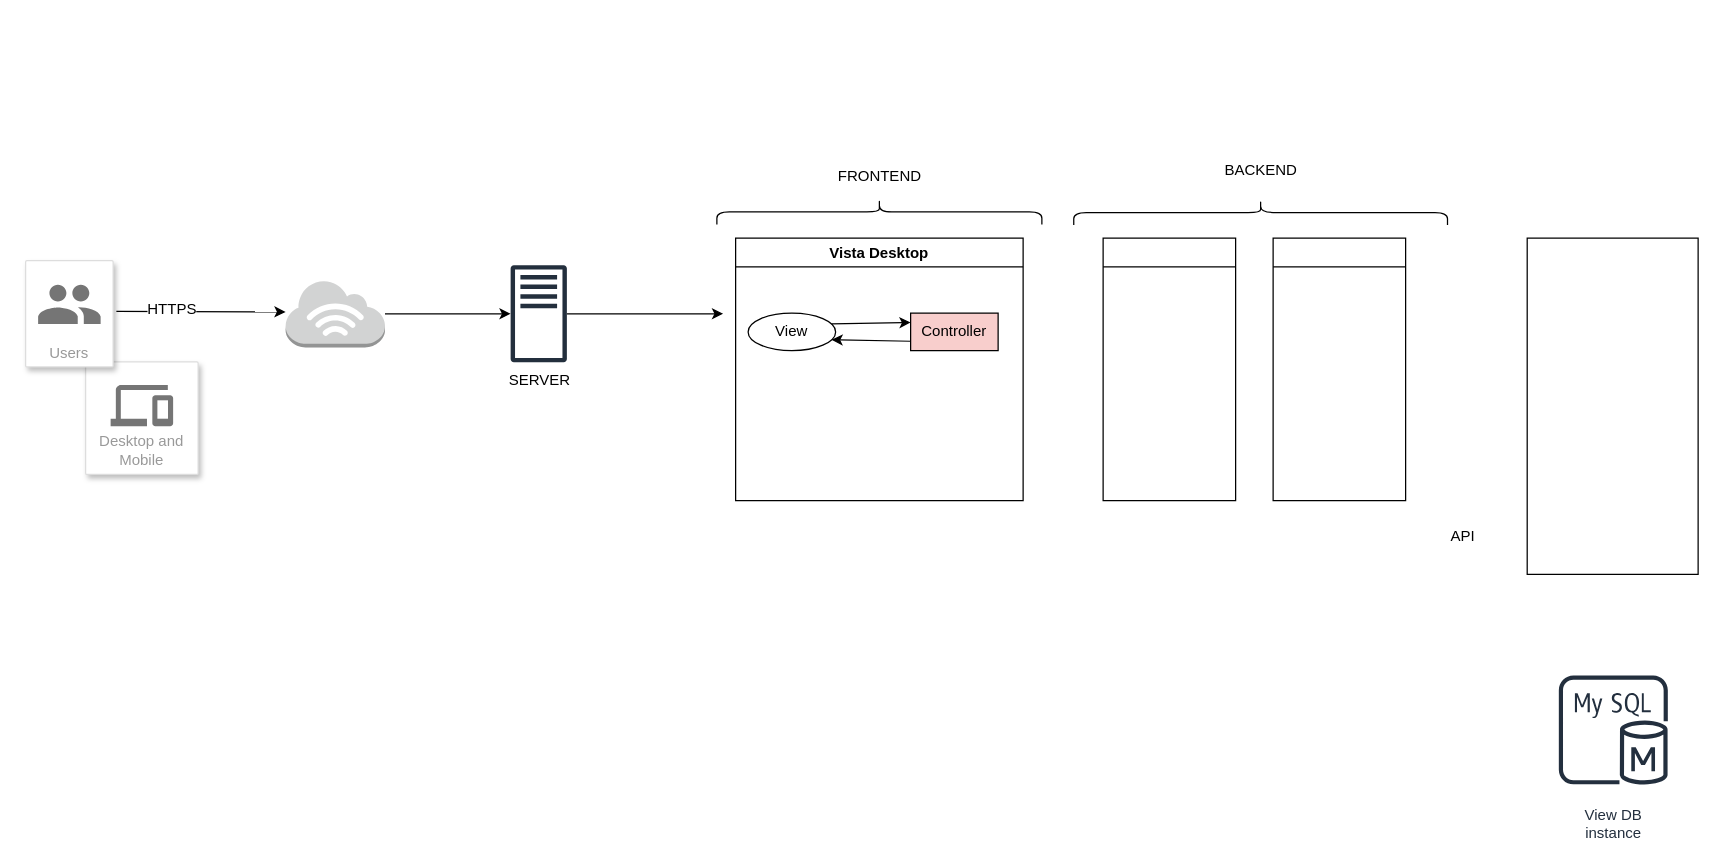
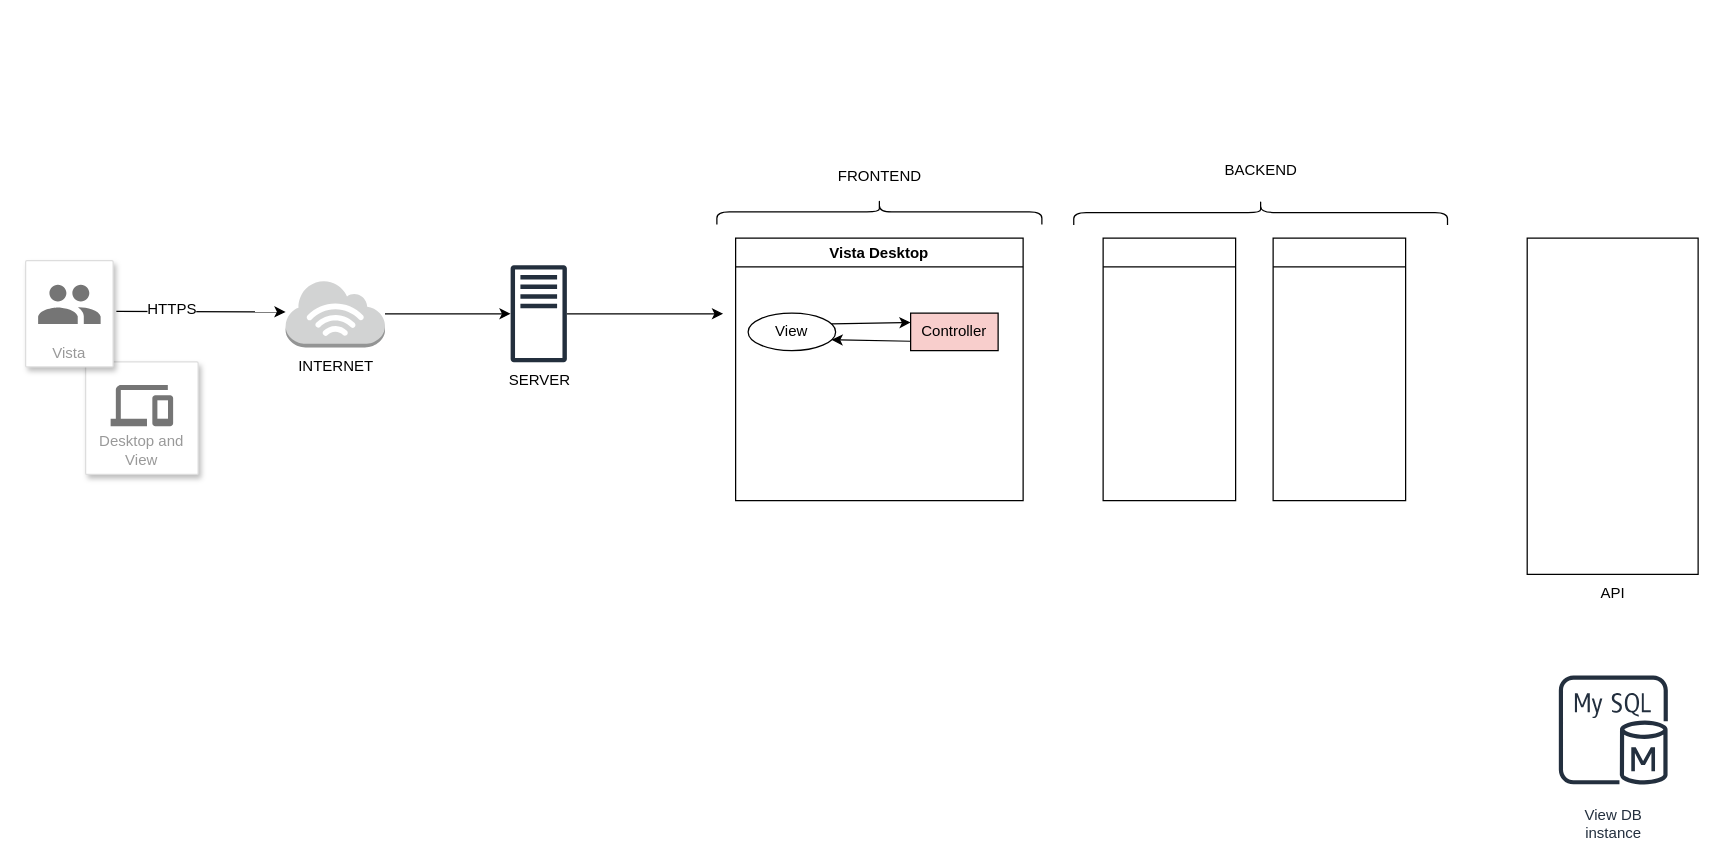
node "Users": label "Users" -> "Vista"
node "INTERNET": added
node "Desktop and Mobile": label "Desktop and Mobile" -> "Desktop and View"
node "API": moved (1463, 537) -> (1613, 593)
